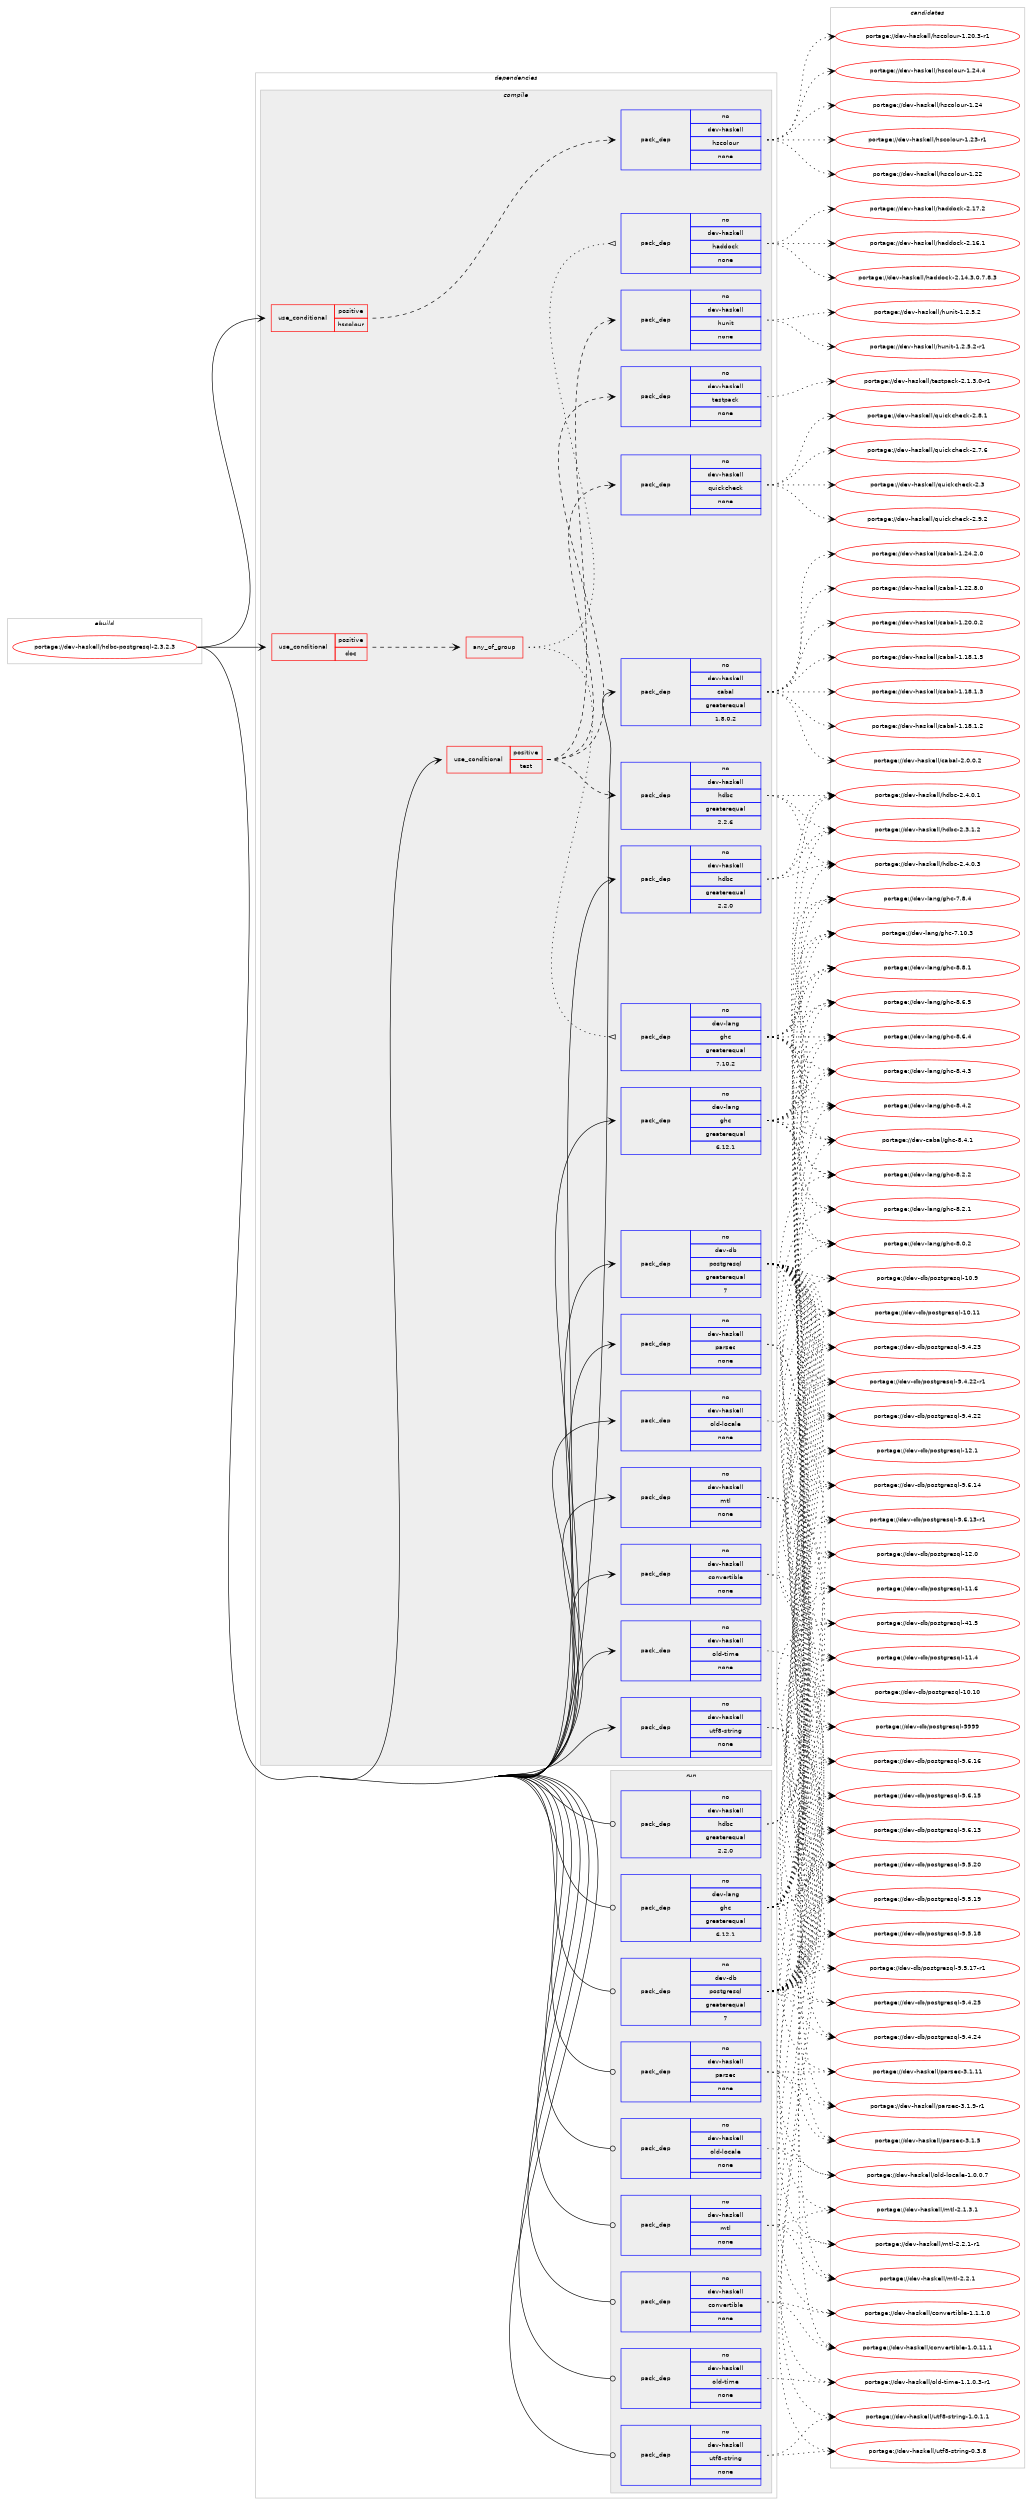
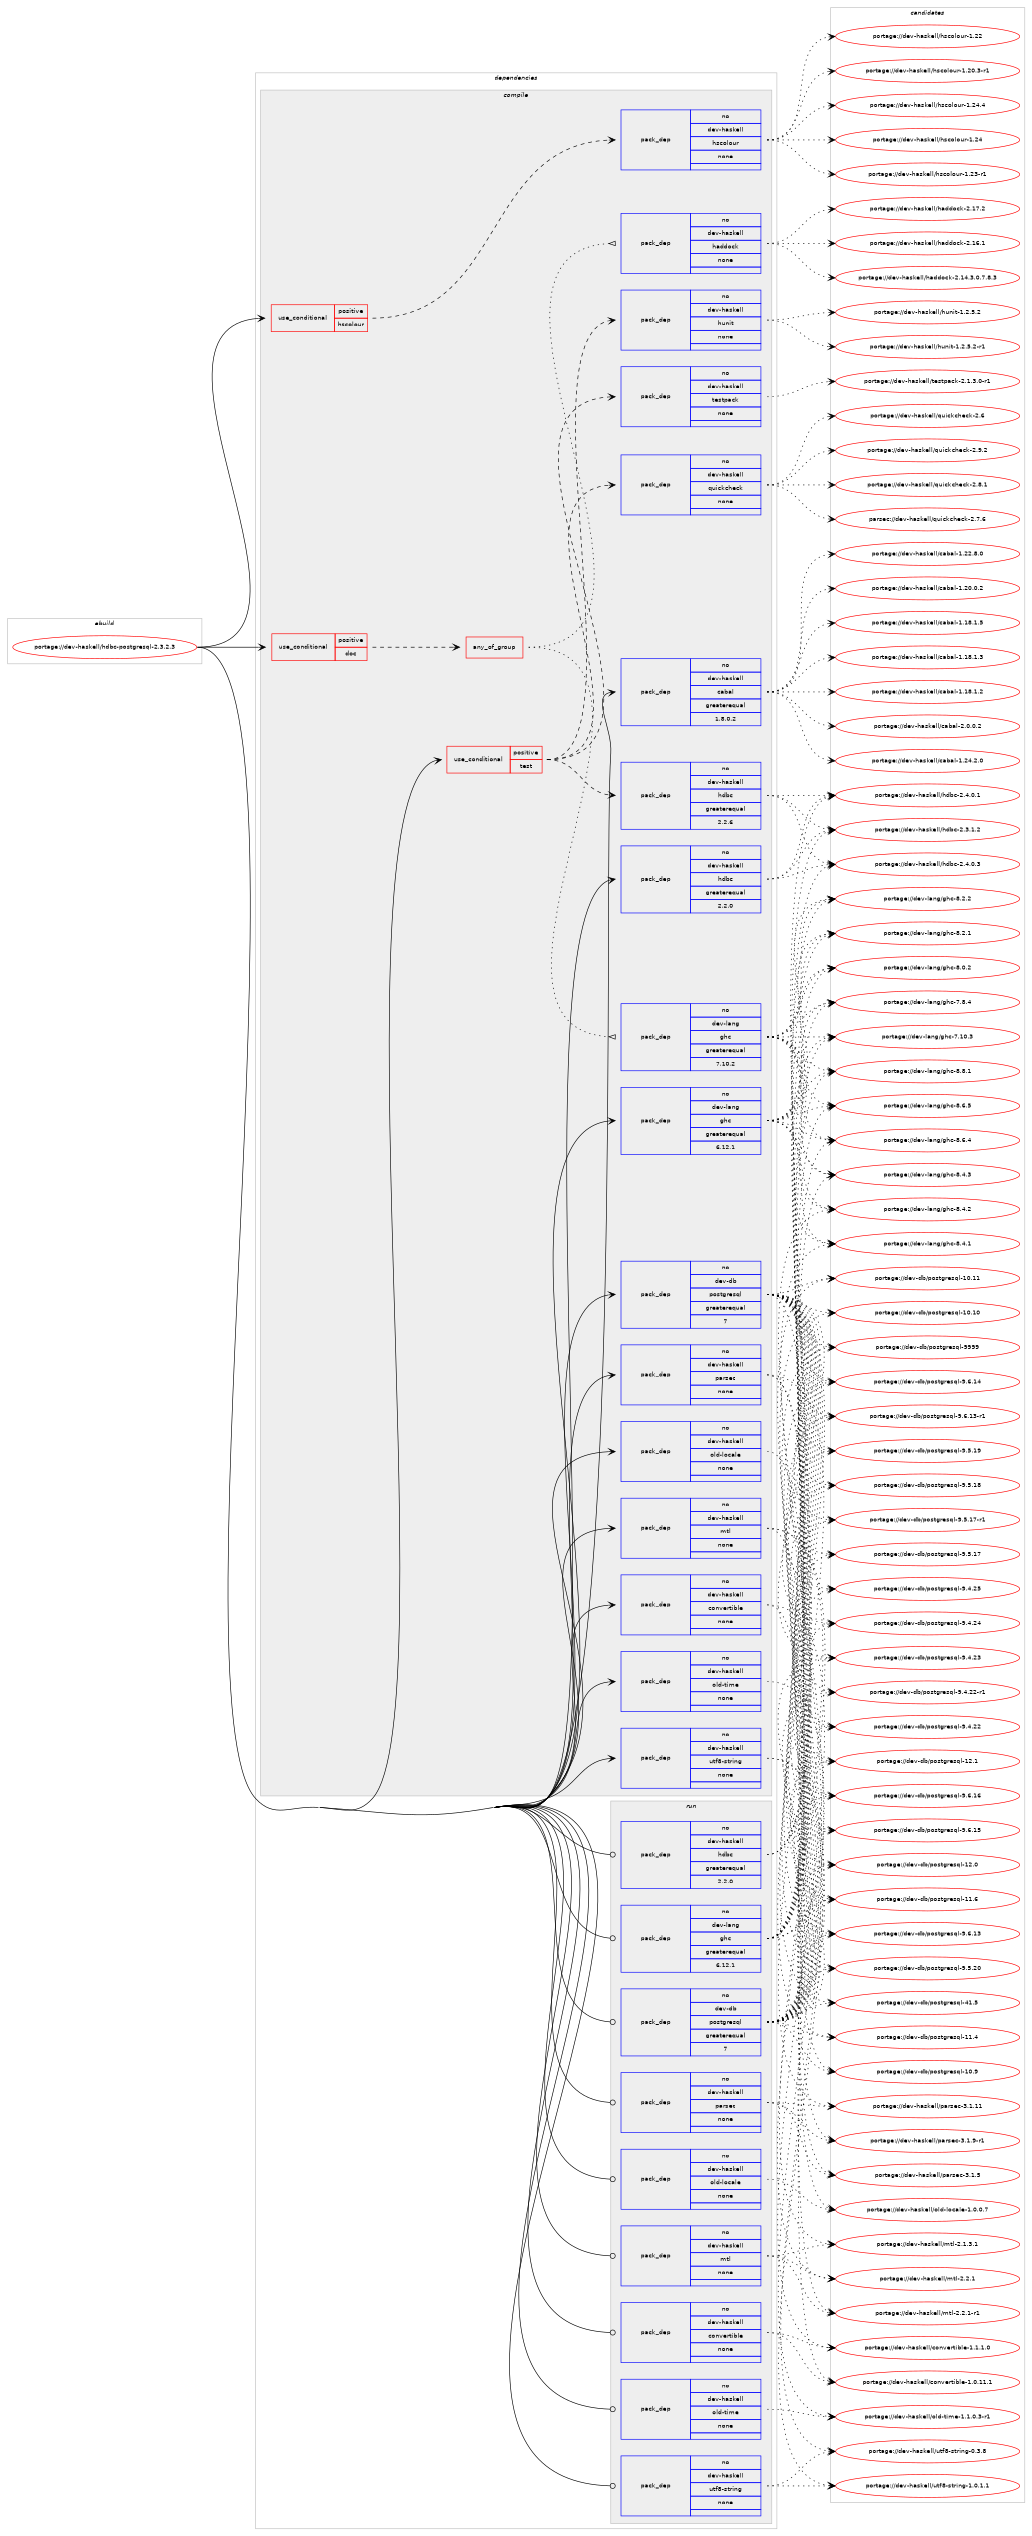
node "portage://dev-haskell/quickcheck-2.7.6": label "portage://dev-haskell/quickcheck-2.7.6" -> "parsec://dev-haskell/quickcheck-2.7.6"
node "portage://dev-haskell/quickcheck-2.3": label "portage://dev-haskell/quickcheck-2.3" -> "portage://dev-haskell/quickcheck-2.6"
node "portage://dev-cabal/ghc-8.4.1": label "portage://dev-cabal/ghc-8.4.1" -> "portage://dev-lang/ghc-8.4.1"
node "portage://dev-db/postgresql-9.5.17": added
